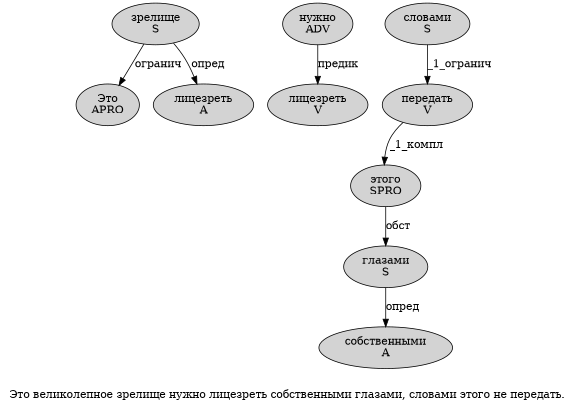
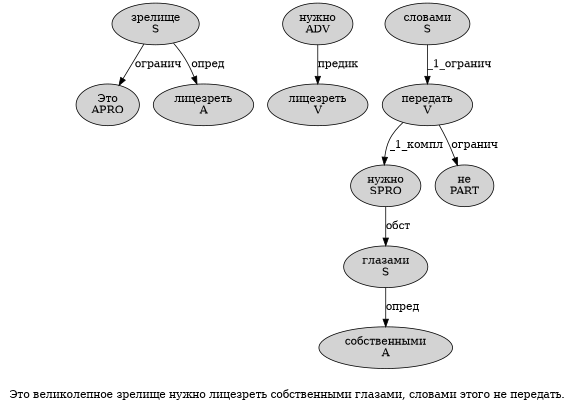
node "этого SPRO": label "этого SPRO" -> "нужно SPRO"
node "не PART": added
